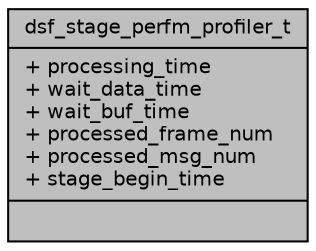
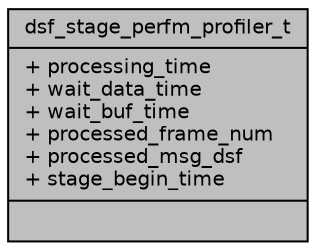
node "dsf_stage_perfm_profiler_t": text "+ processed_msg_num" -> "+ processed_msg_dsf"
